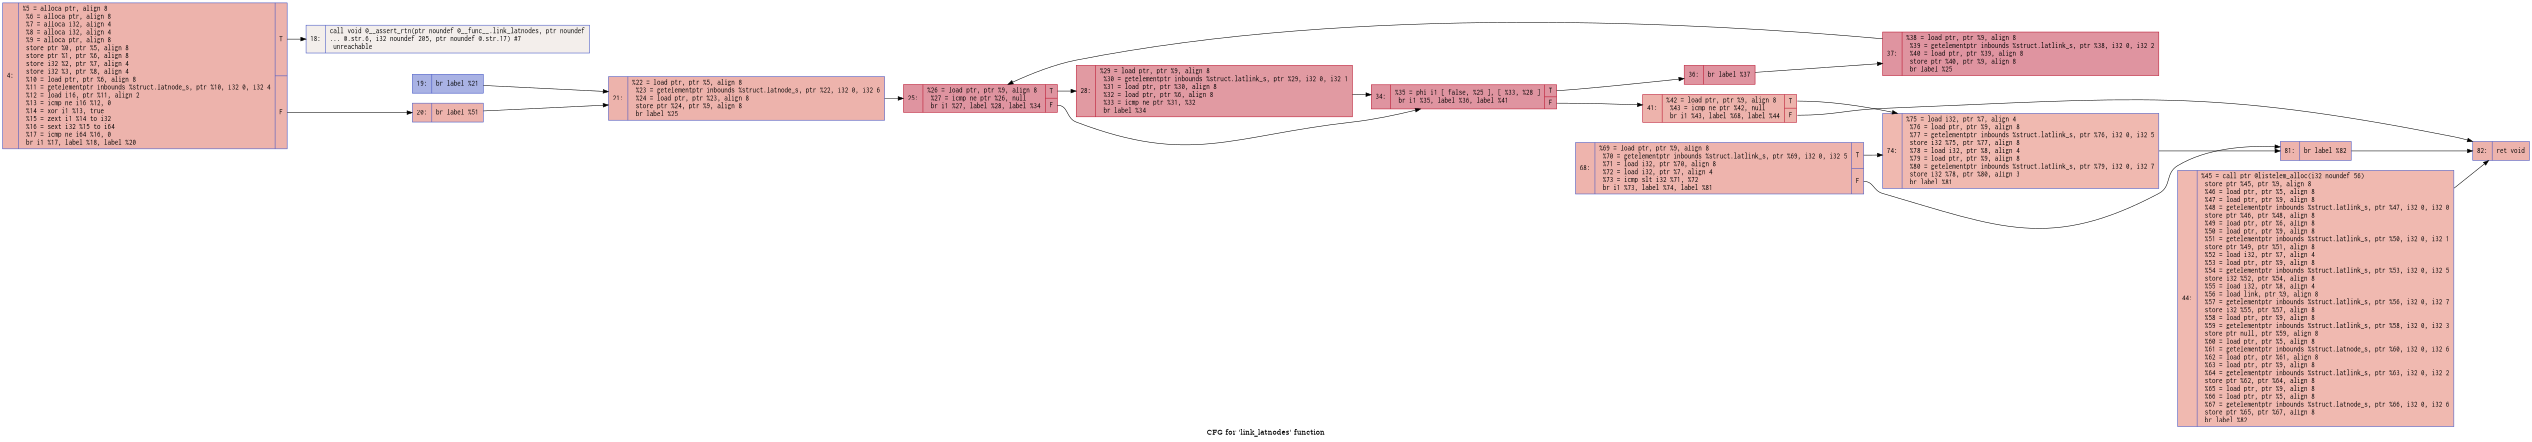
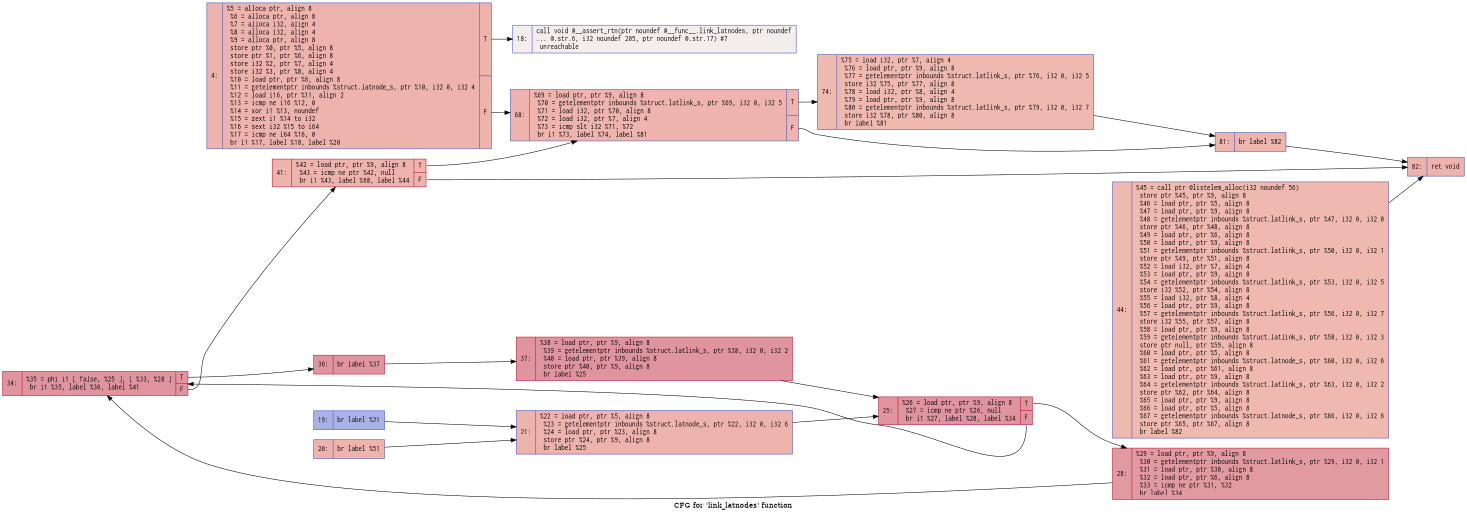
edge "41:" -> "74:": now "41:" -> "68:"
node "4:": text "%14 = xor i1 %13, true" -> "%14 = xor i1 %13, noundef"
edge "4:" -> "20:": now "4:" -> "68:"
node "74:": text "store i32 %78, ptr %80, align 3" -> "store i32 %78, ptr %80, align 8"
node "44:": text "%56 = load link, ptr %9, align 8" -> "%56 = load ptr, ptr %9, align 8"
